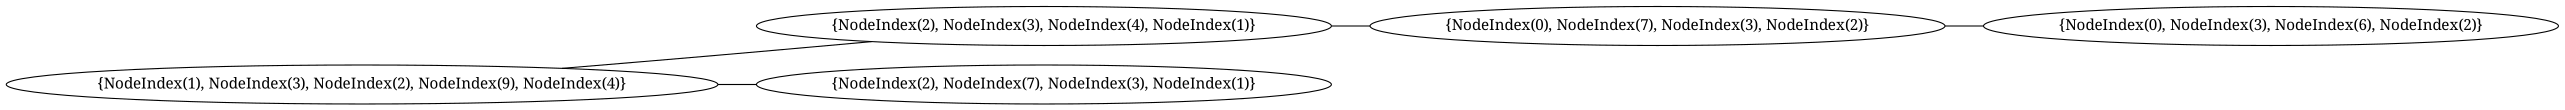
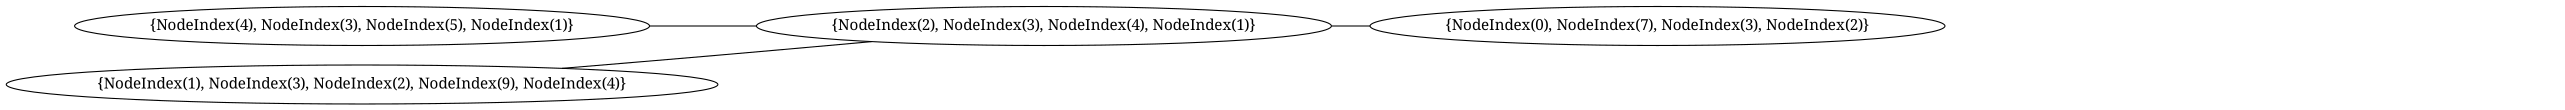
node "{NodeIndex(4), NodeIndex(3), NodeIndex(5), NodeIndex(1)}": added
node "{NodeIndex(0), NodeIndex(3), NodeIndex(6), NodeIndex(2)}": removed
node "{NodeIndex(2), NodeIndex(7), NodeIndex(3), NodeIndex(1)}": removed
